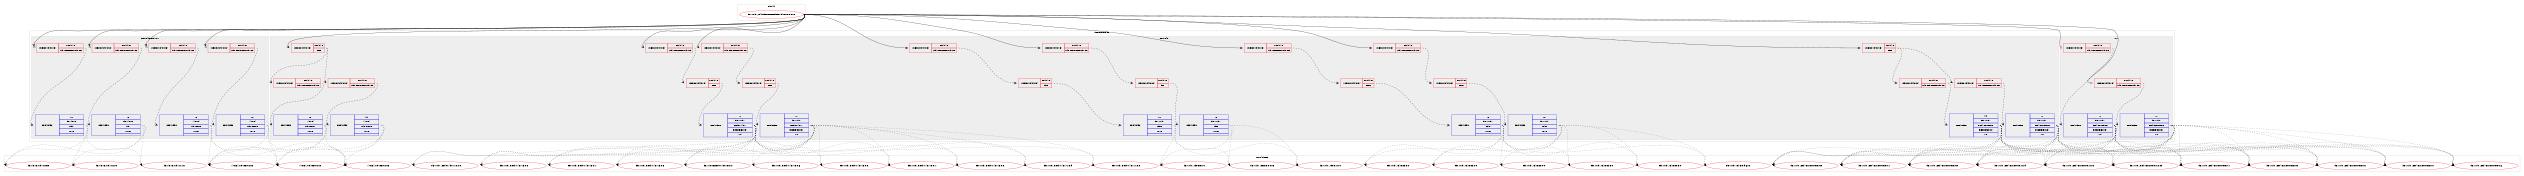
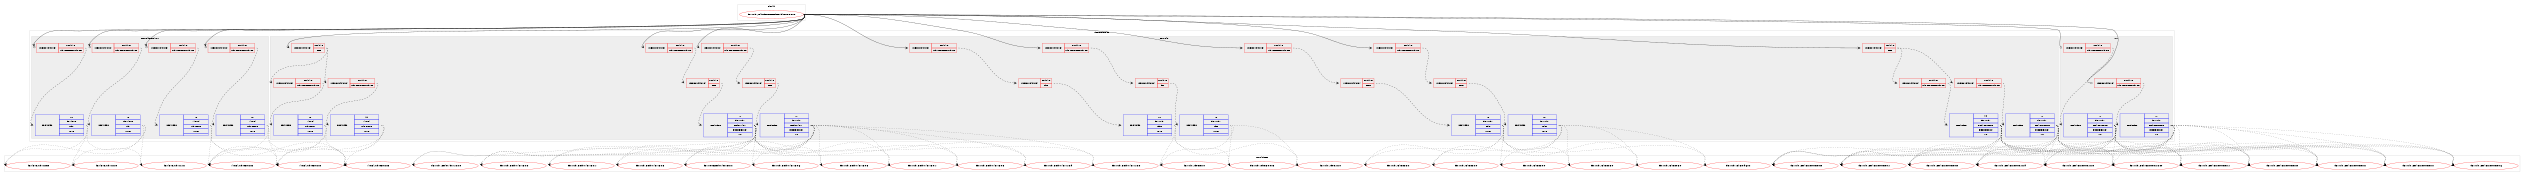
node "dev-ruby/test-5.0.0-r3": label "dev-ruby/test-5.0.0-r3" -> "dev-ruby/rdoc-5.0.0-r3"
